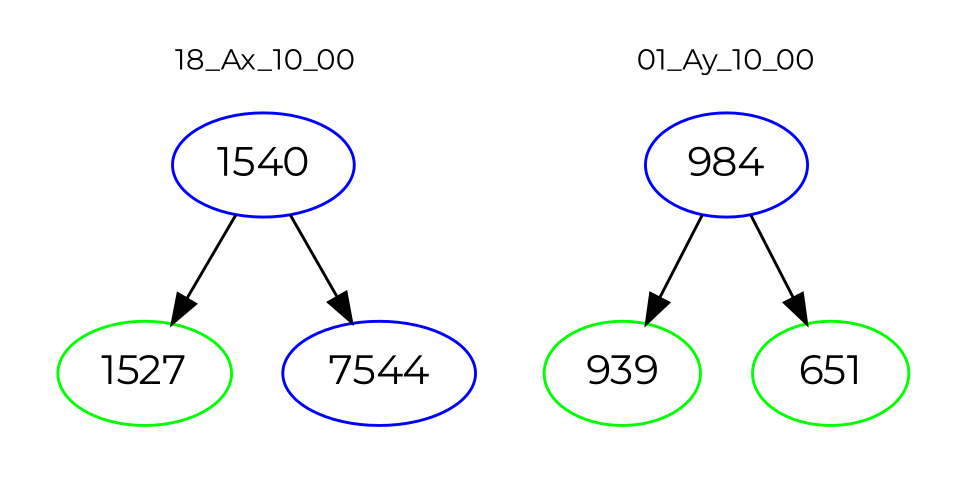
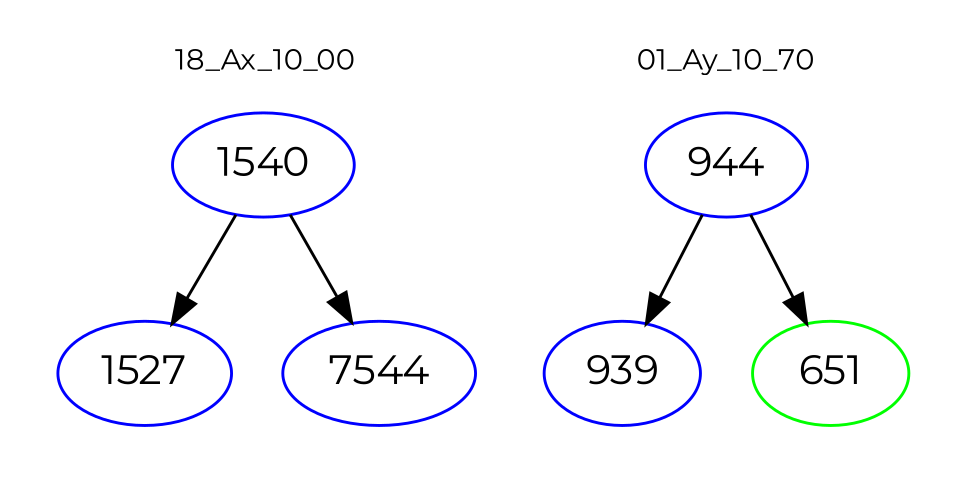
cluster "01_Ay_10_00": label "01_Ay_10_00" -> "01_Ay_10_70"
node "984": label "984" -> "944"
node "1527": color green -> blue
node "939": color green -> blue
